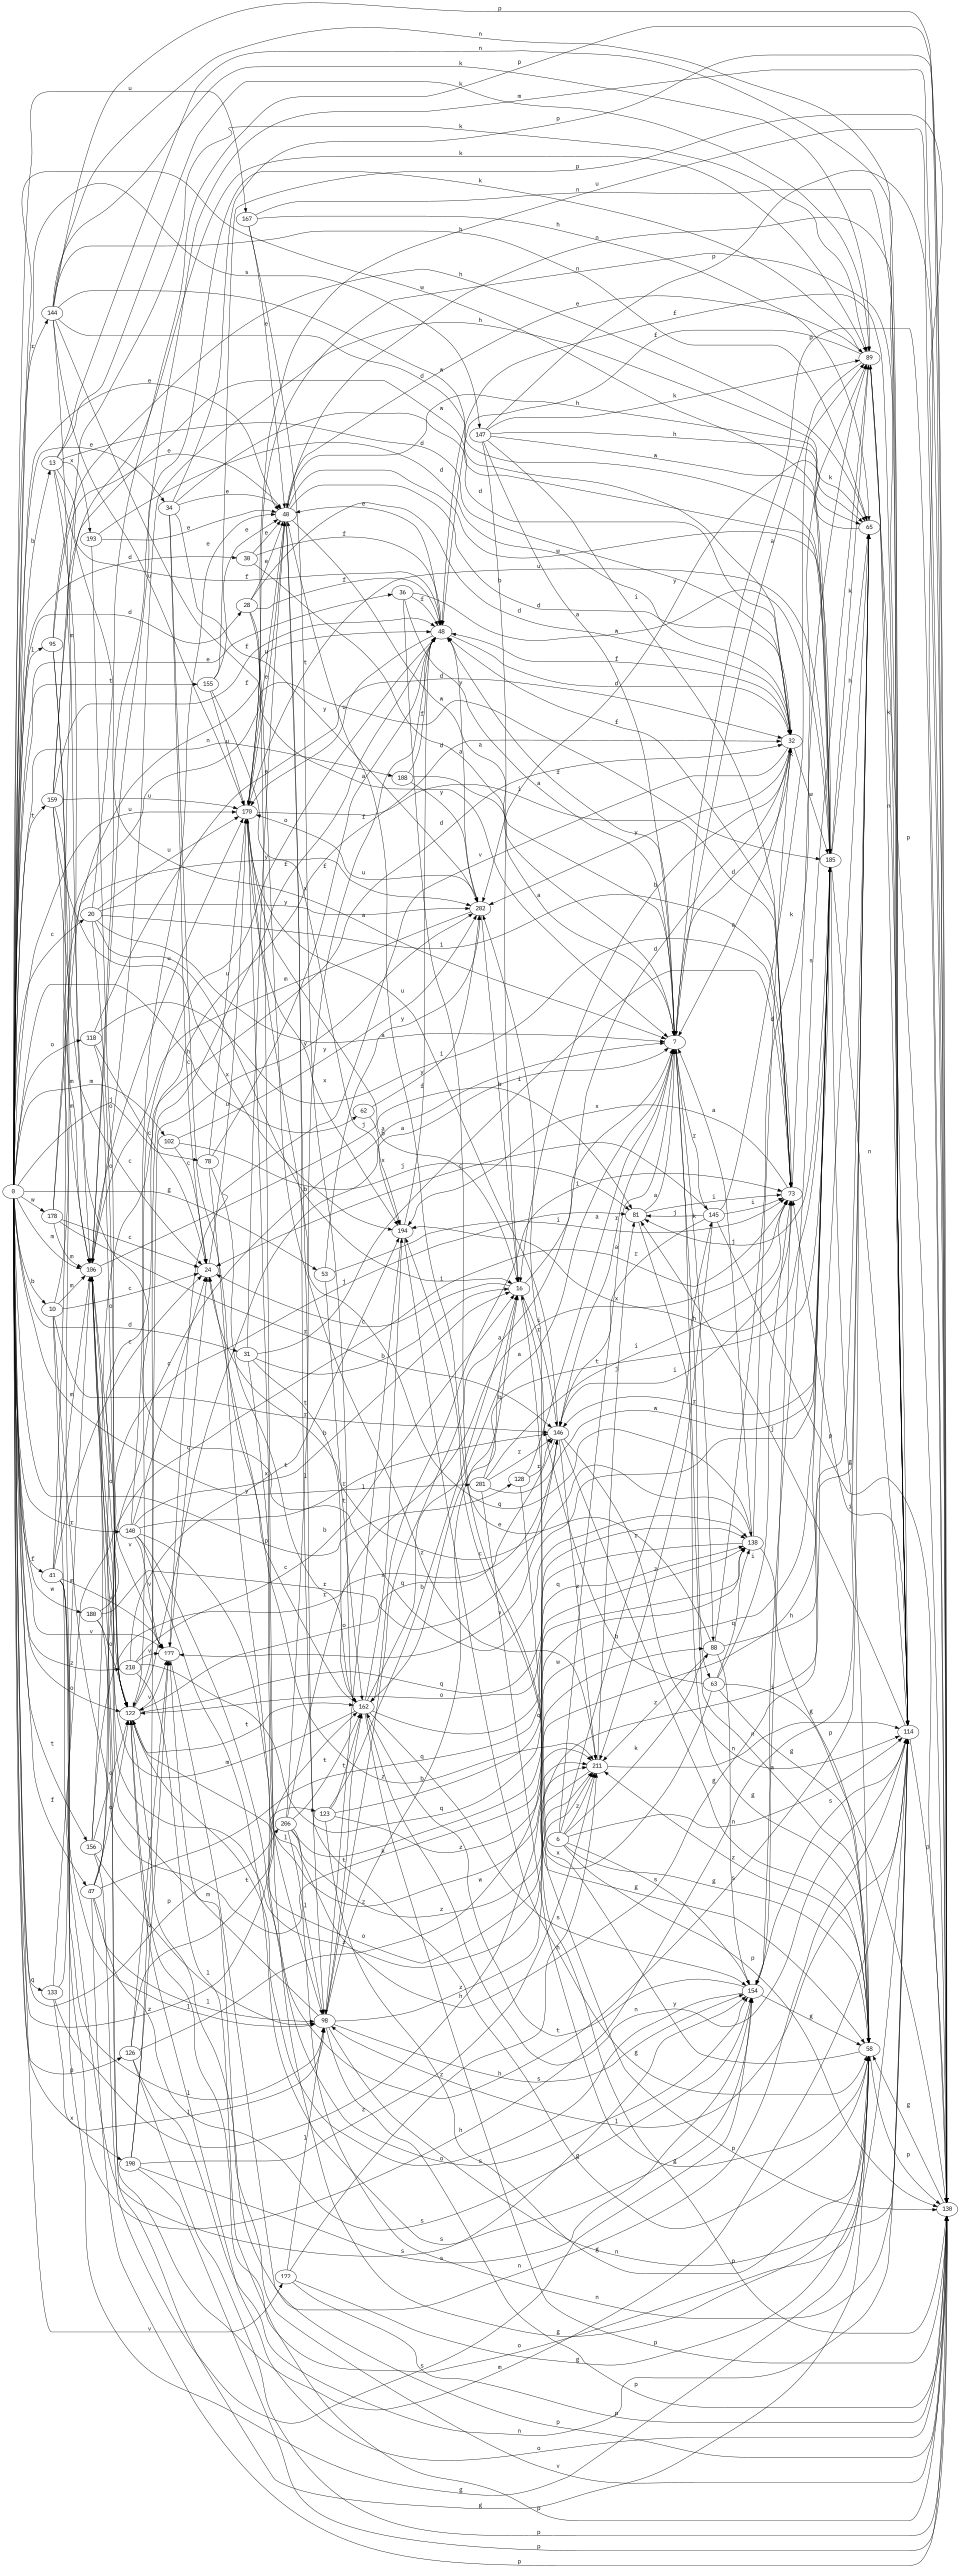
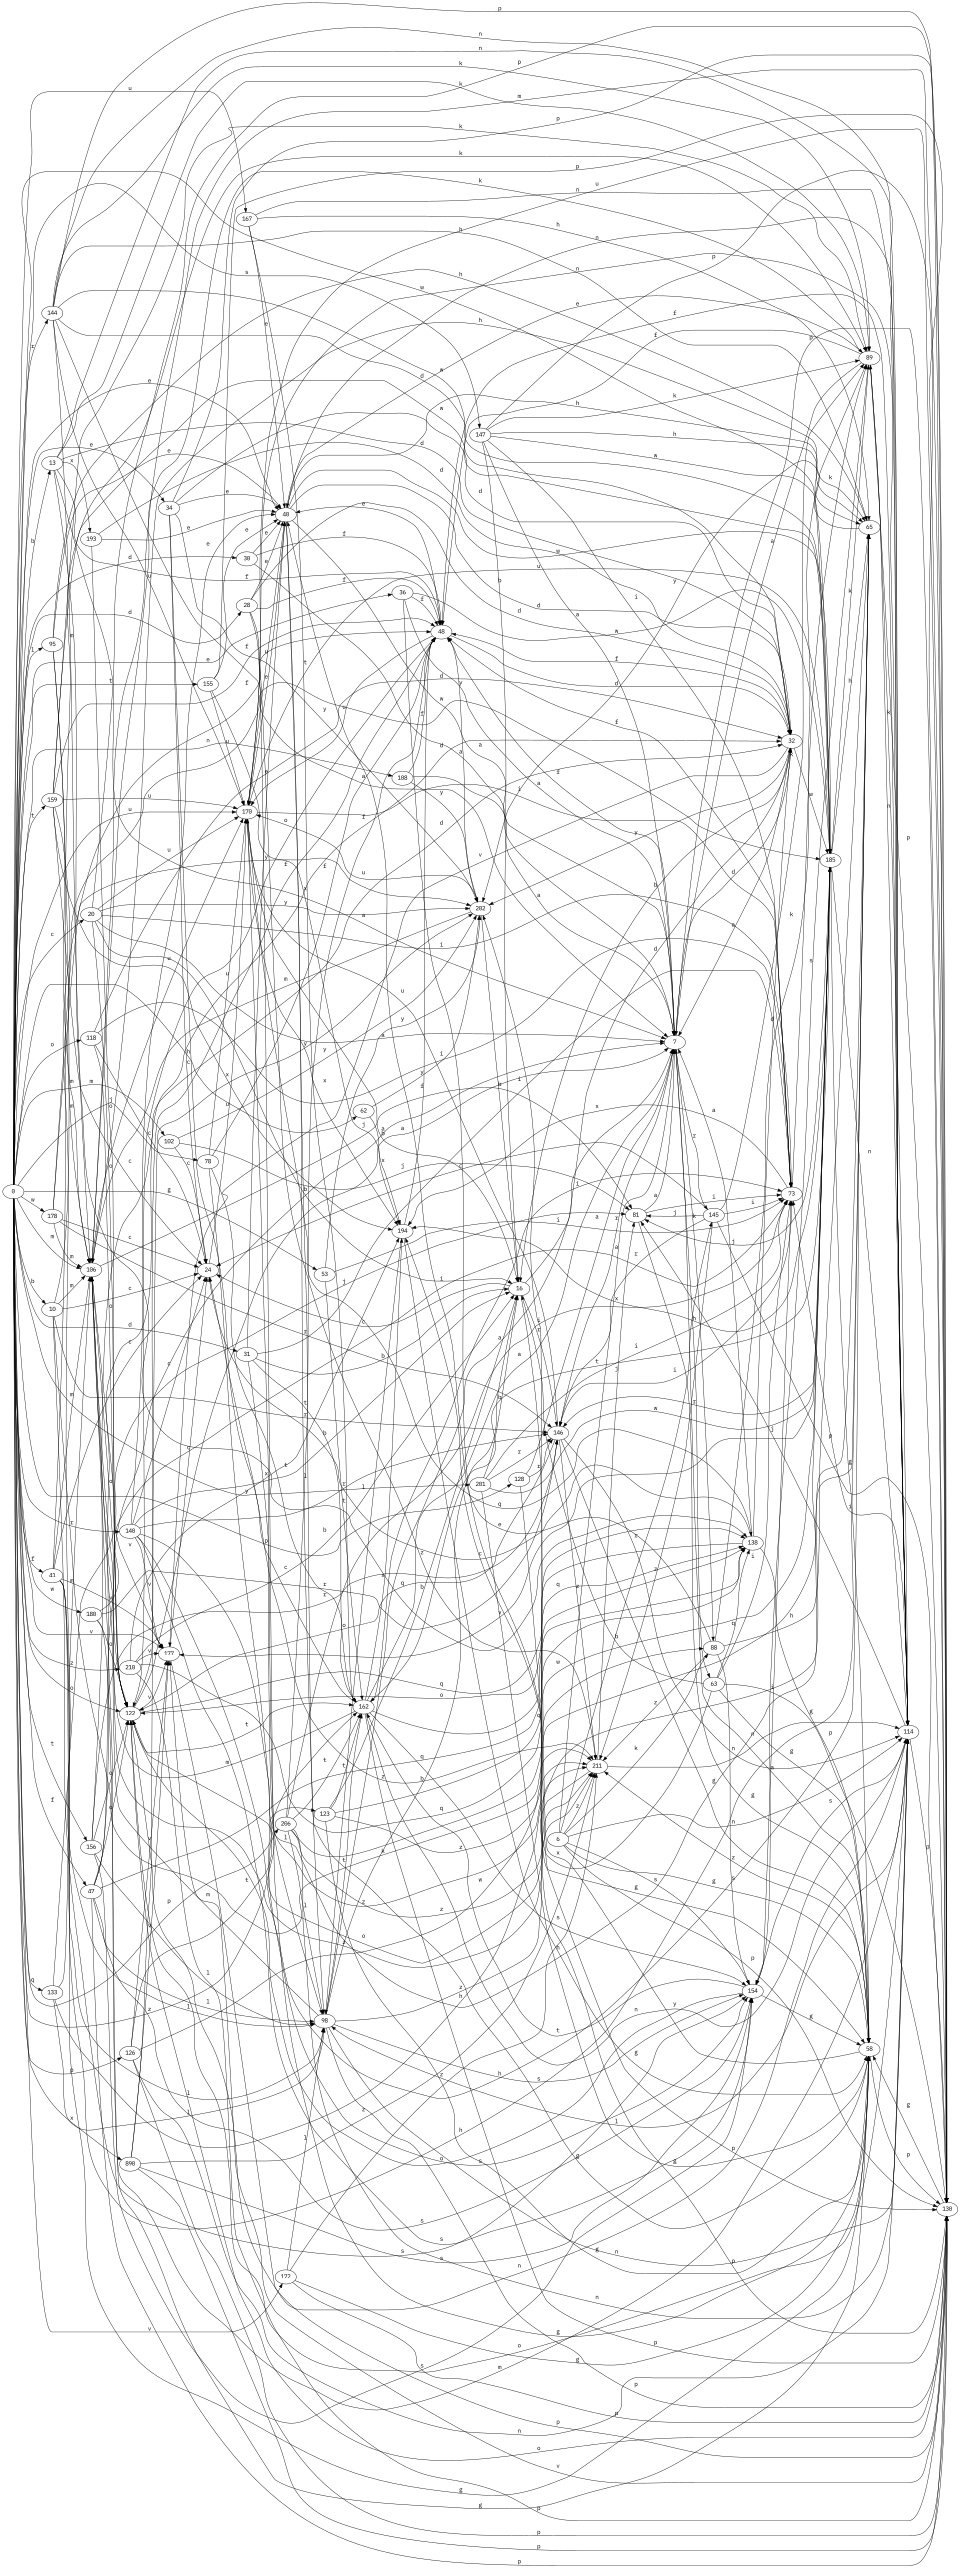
node "190": label "190" -> "890"
